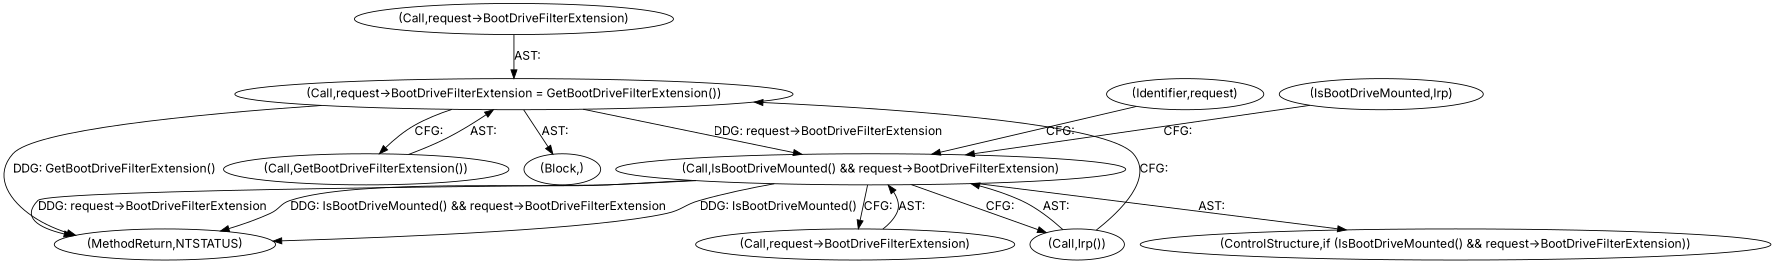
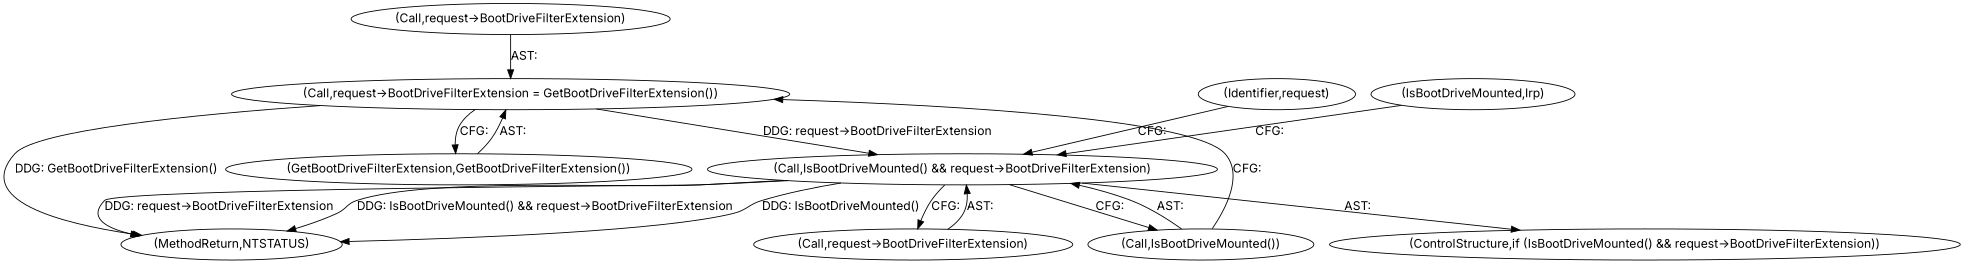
node "(Call,GetBootDriveFilterExtension())": label "(Call,GetBootDriveFilterExtension())" -> "(GetBootDriveFilterExtension,GetBootDriveFilterExtension())"
node "(Block,)": removed
node "(Call,Irp())": label "(Call,Irp())" -> "(Call,IsBootDriveMounted())"
